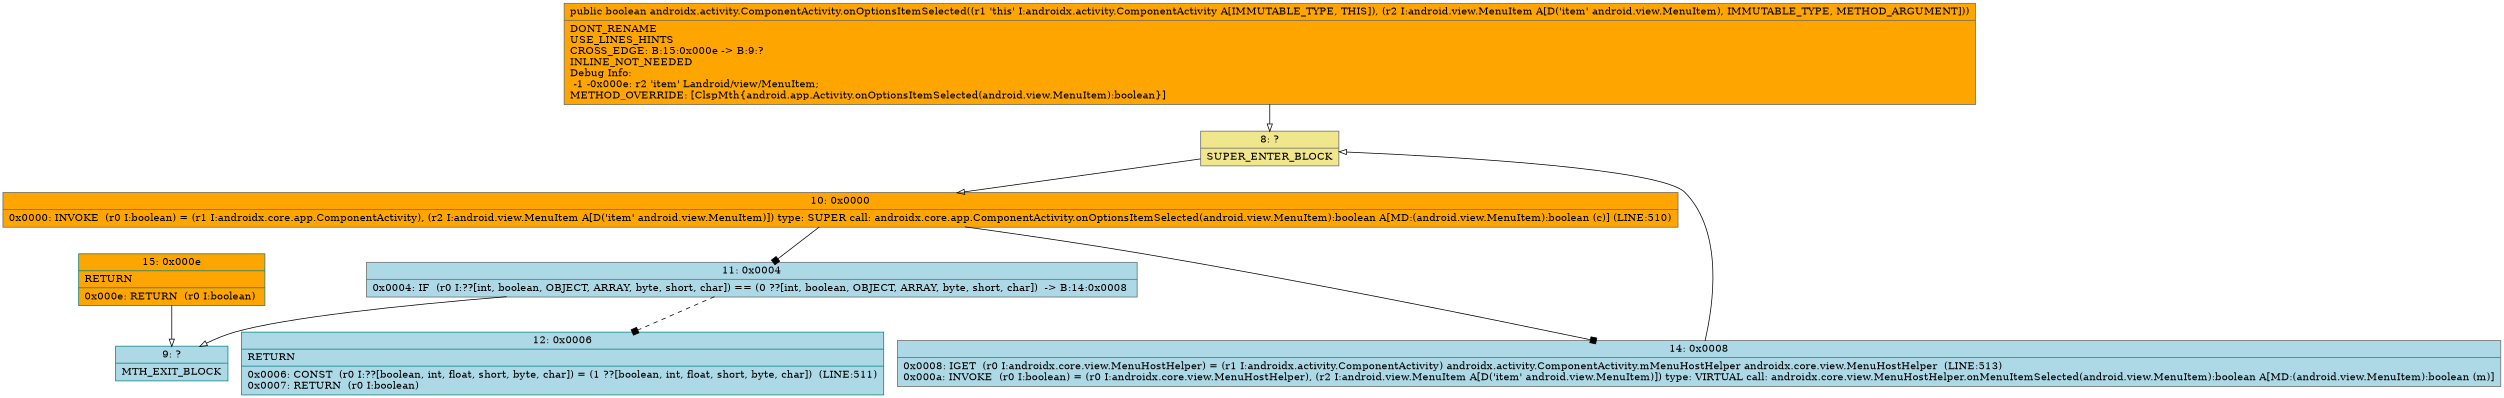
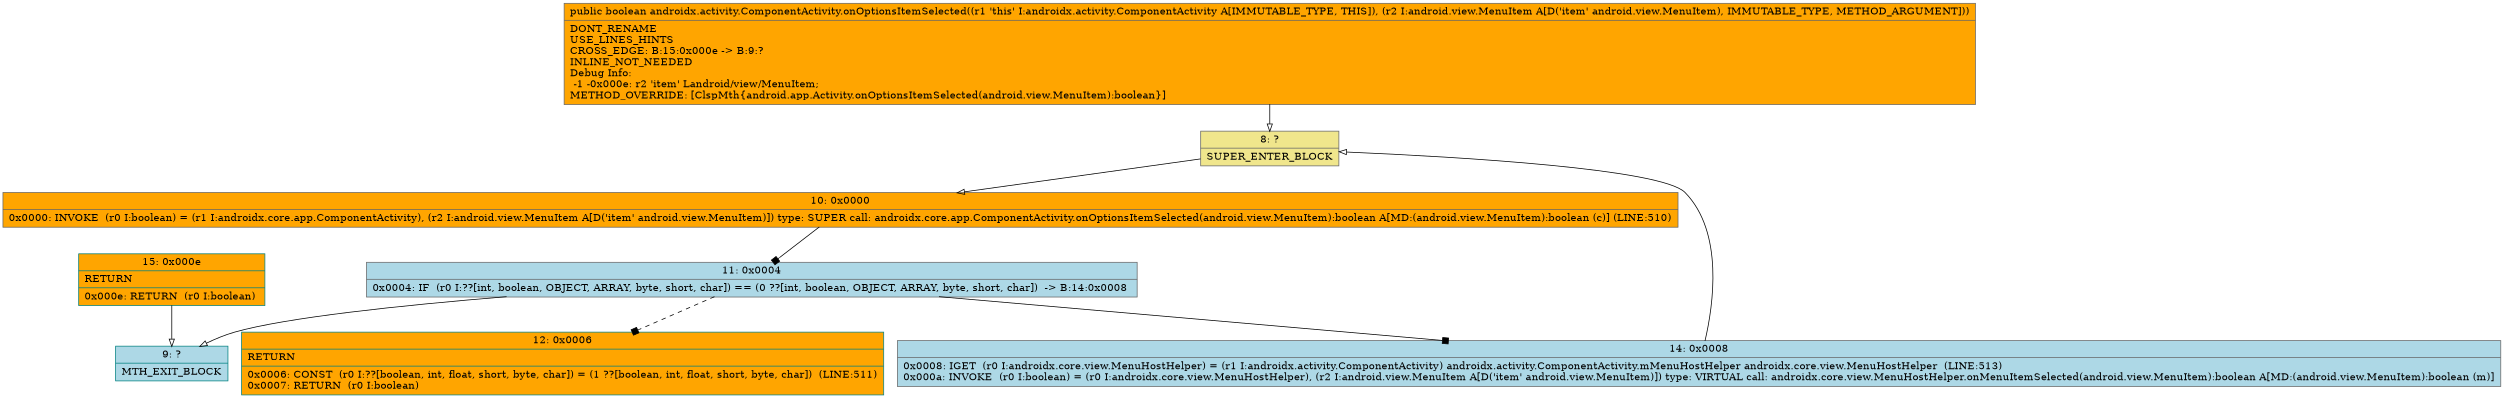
edge "10: 0x0000" -> "14: 0x0008": now "11: 0x0004" -> "14: 0x0008"
node "12: 0x0006": fillcolor lightblue -> orange
